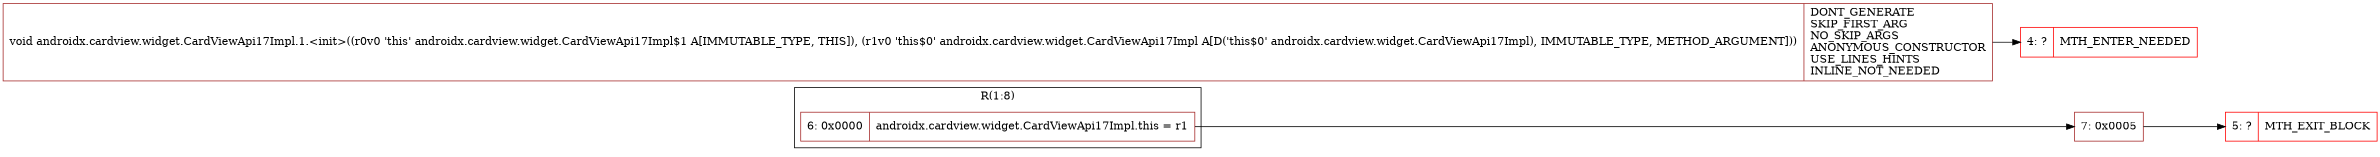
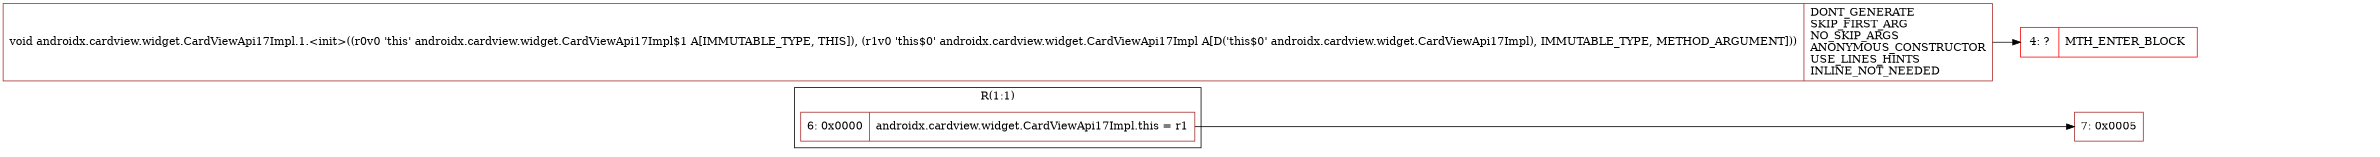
node "4: ?": text "MTH_ENTER_NEEDED" -> "MTH_ENTER_BLOCK"
cluster "R(1:8)": label "R(1:8)" -> "R(1:1)"
node "5: ?": removed
